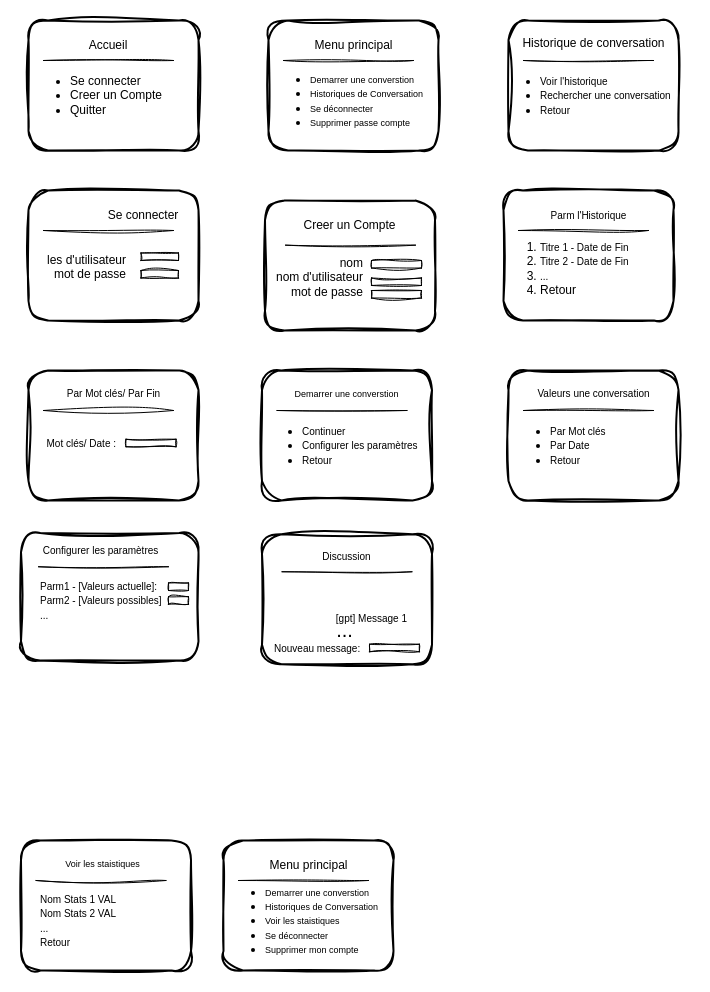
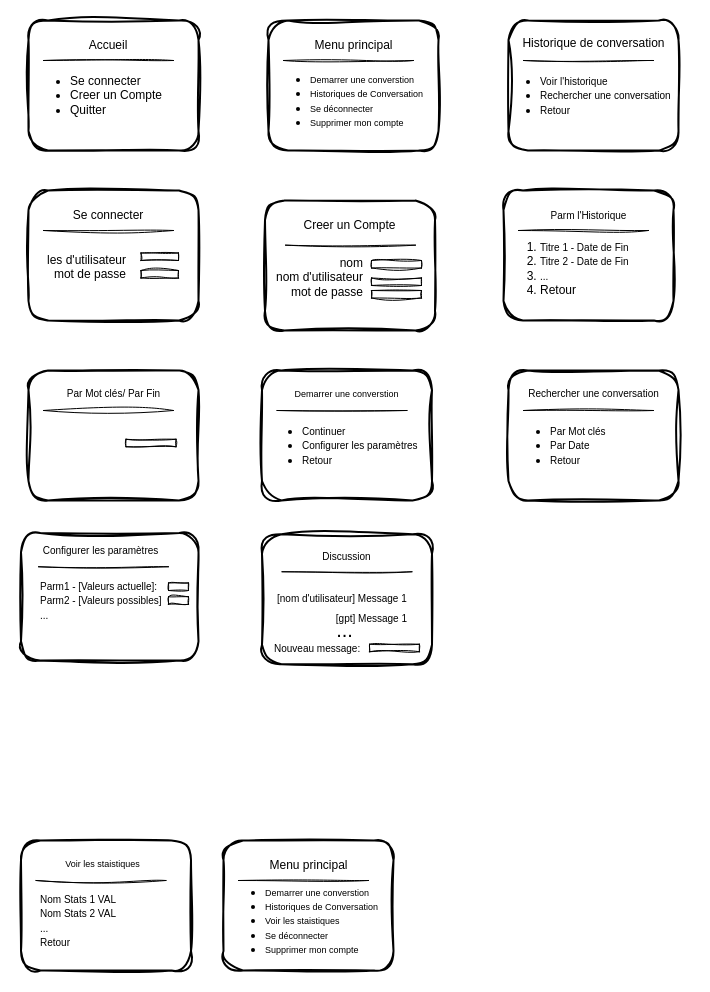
node "Demarrer une converstion Historiques de Conversation Se déconnecter Supprimer passe compte": label "Demarrer une converstion Historiques de Conversation Se déconnecter Supprimer passe compte" -> "Demarrer une converstion Historiques de Conversation Se déconnecter Supprimer mon compte"
node "Se connecter": moved (144, 216) -> (109, 216)
node "Valeurs une conversation": label "Valeurs une conversation" -> "Rechercher une conversation"
node "Mot clés/ Date :": removed
node "[nom d'utilisateur] Message 1": added
